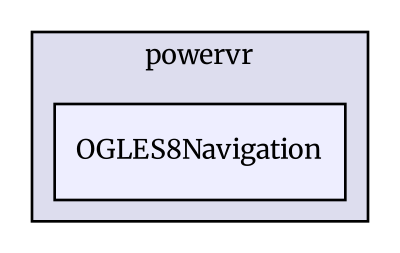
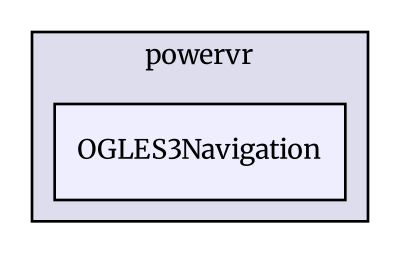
node "OGLES8Navigation": label "OGLES8Navigation" -> "OGLES3Navigation"
